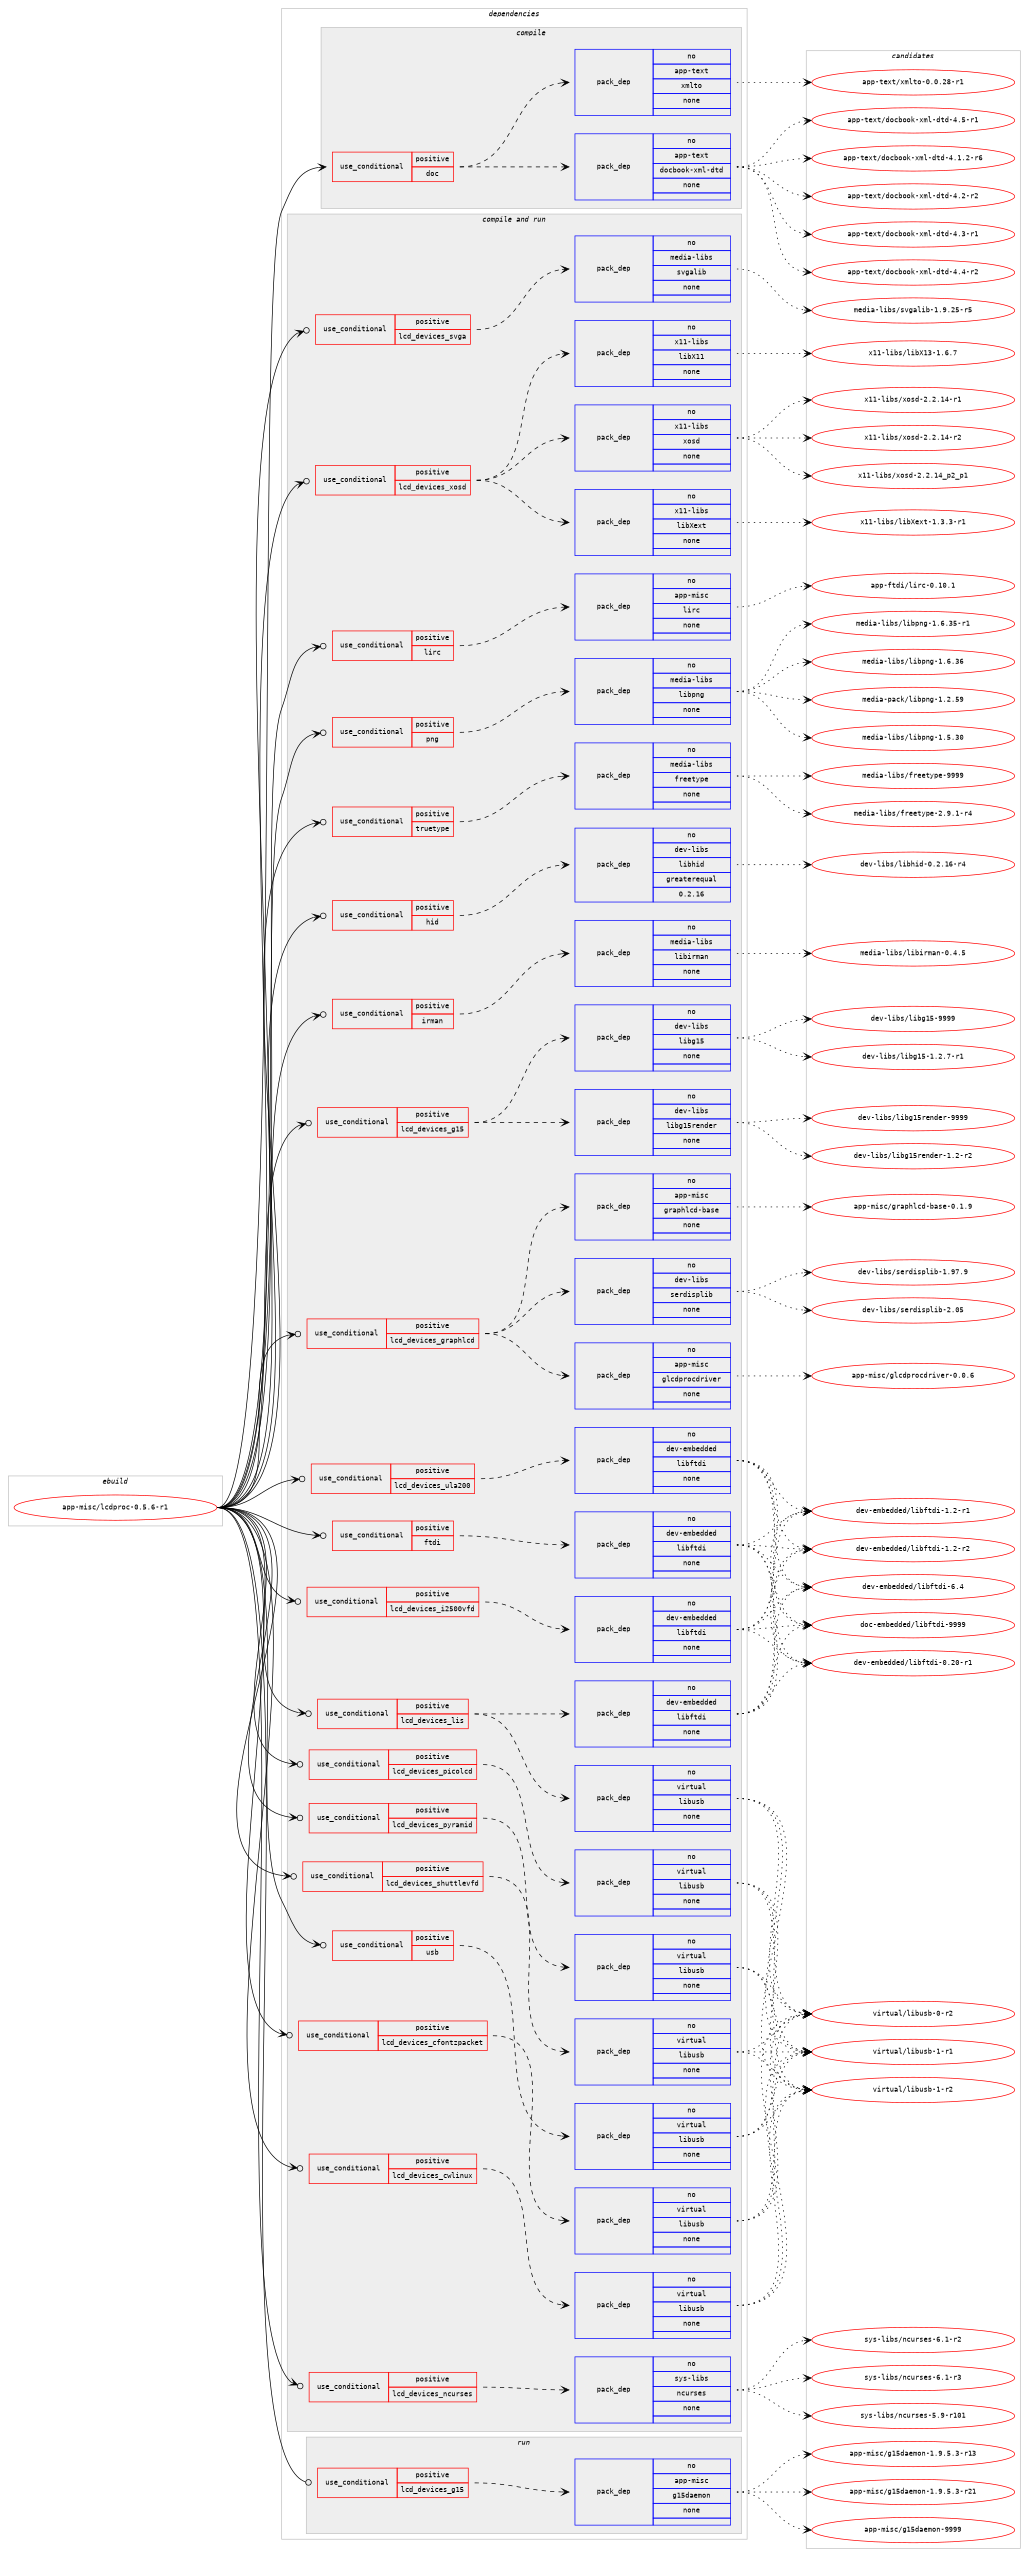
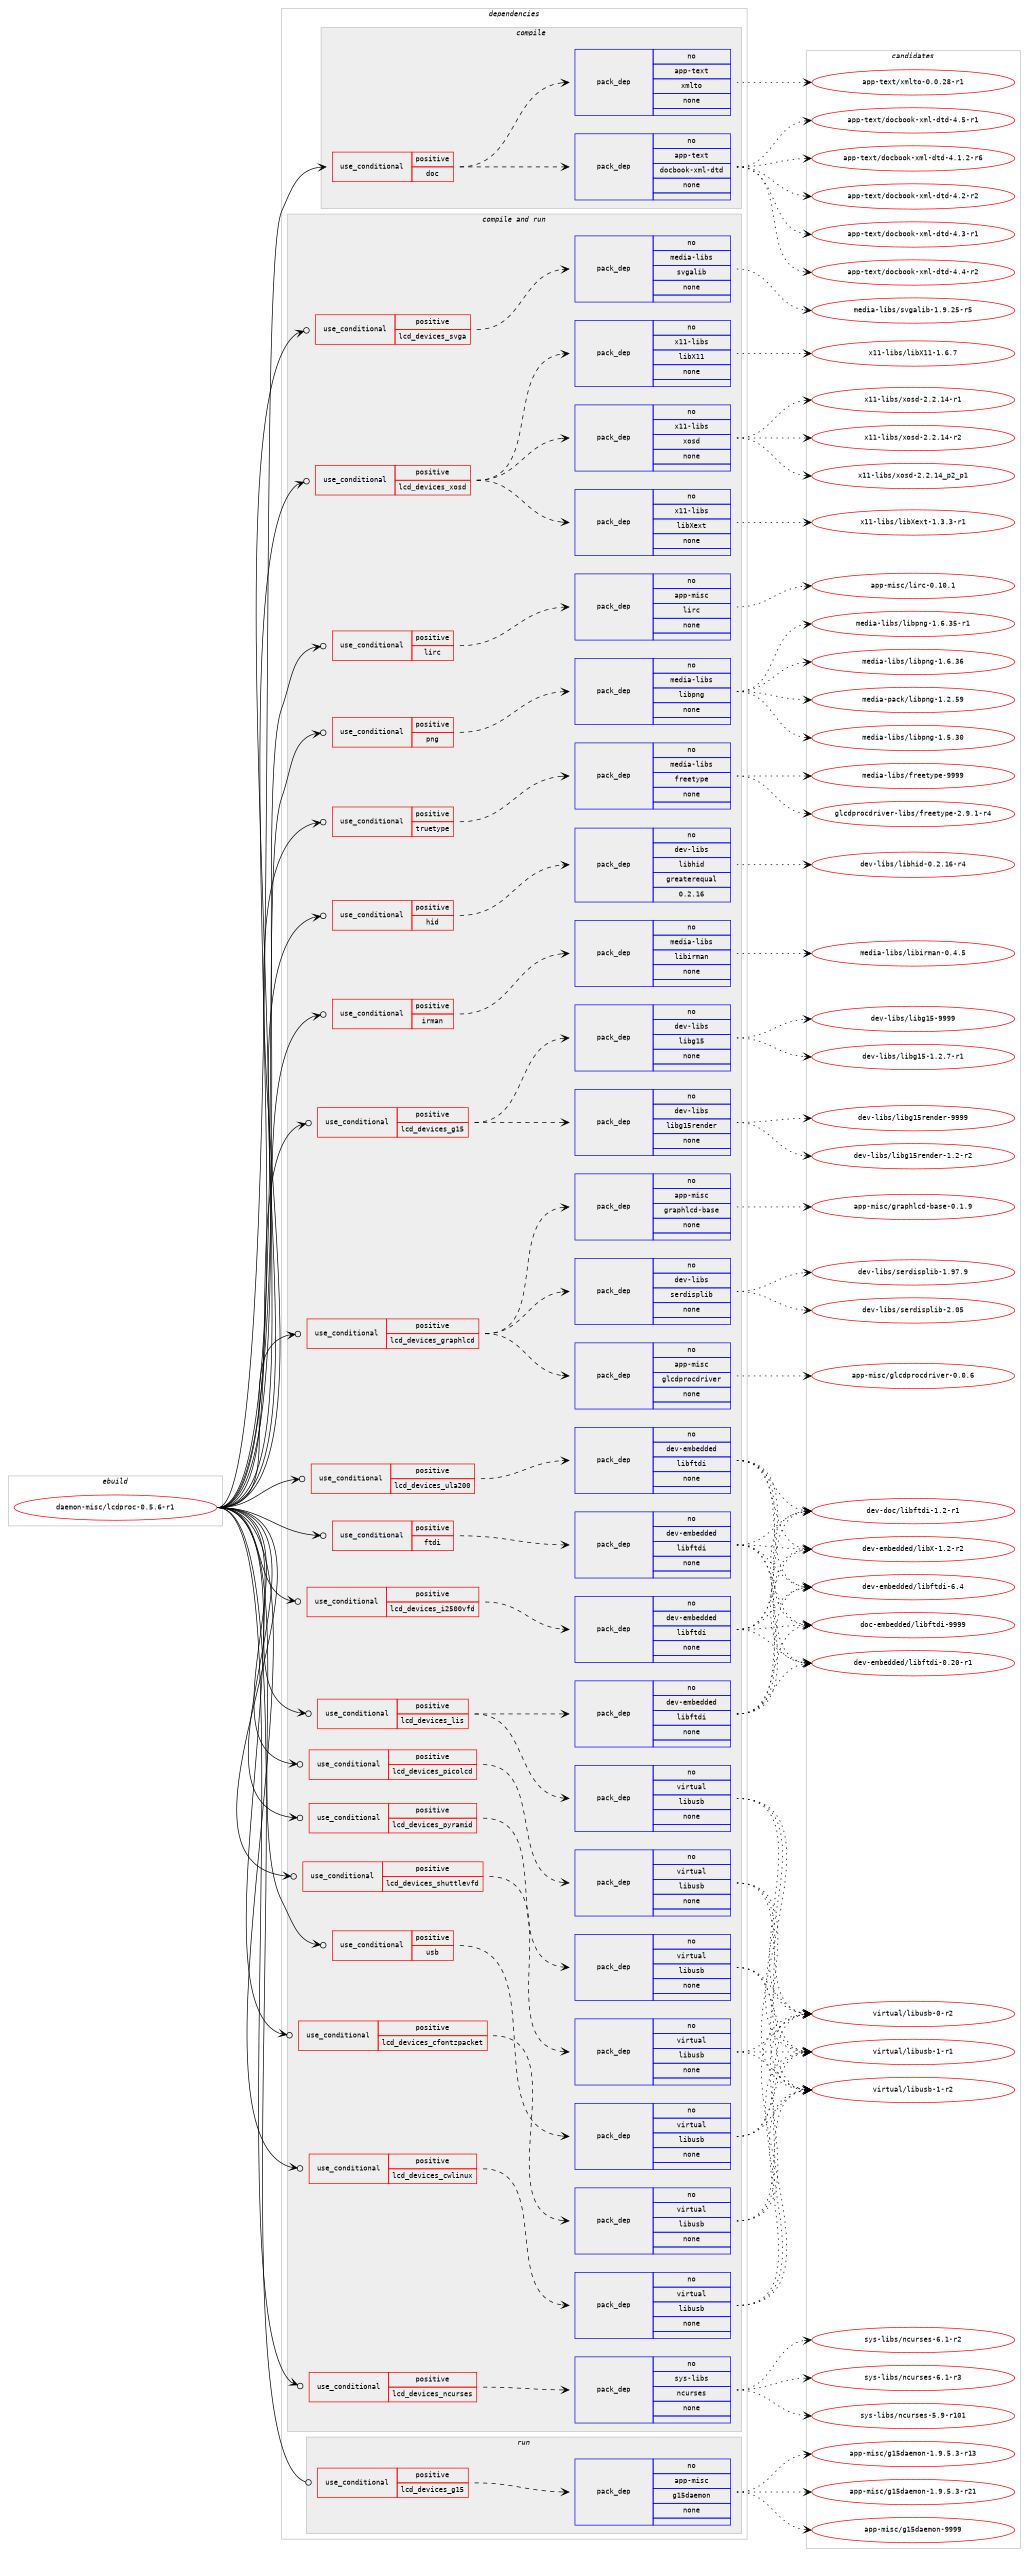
node "x11-libs/libX13-1.6.7": label "x11-libs/libX13-1.6.7" -> "x11-libs/libX11-1.6.7"
node "app-ftdi/lirc-0.10.1": label "app-ftdi/lirc-0.10.1" -> "app-misc/lirc-0.10.1"
node "media-libs/freetype-2.9.1-r4": label "media-libs/freetype-2.9.1-r4" -> "glcdprocdriver-libs/freetype-2.9.1-r4"
node "app-misc/lcdproc-0.5.6-r1": label "app-misc/lcdproc-0.5.6-r1" -> "daemon-misc/lcdproc-0.5.6-r1"
node "dev-embedded/libftdi-1.2-r1": label "dev-embedded/libftdi-1.2-r1" -> "dev-doc/libftdi-1.2-r1"
node "dev-embedded/libftdi-1.2-r2": label "dev-embedded/libftdi-1.2-r2" -> "dev-embedded/libX-1.2-r2"
